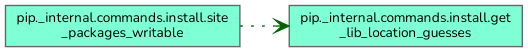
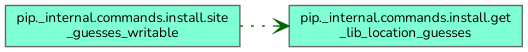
node "pip._internal.commands.install.site _packages_writable": label "pip._internal.commands.install.site _packages_writable" -> "pip._internal.commands.install.site _guesses_writable"
